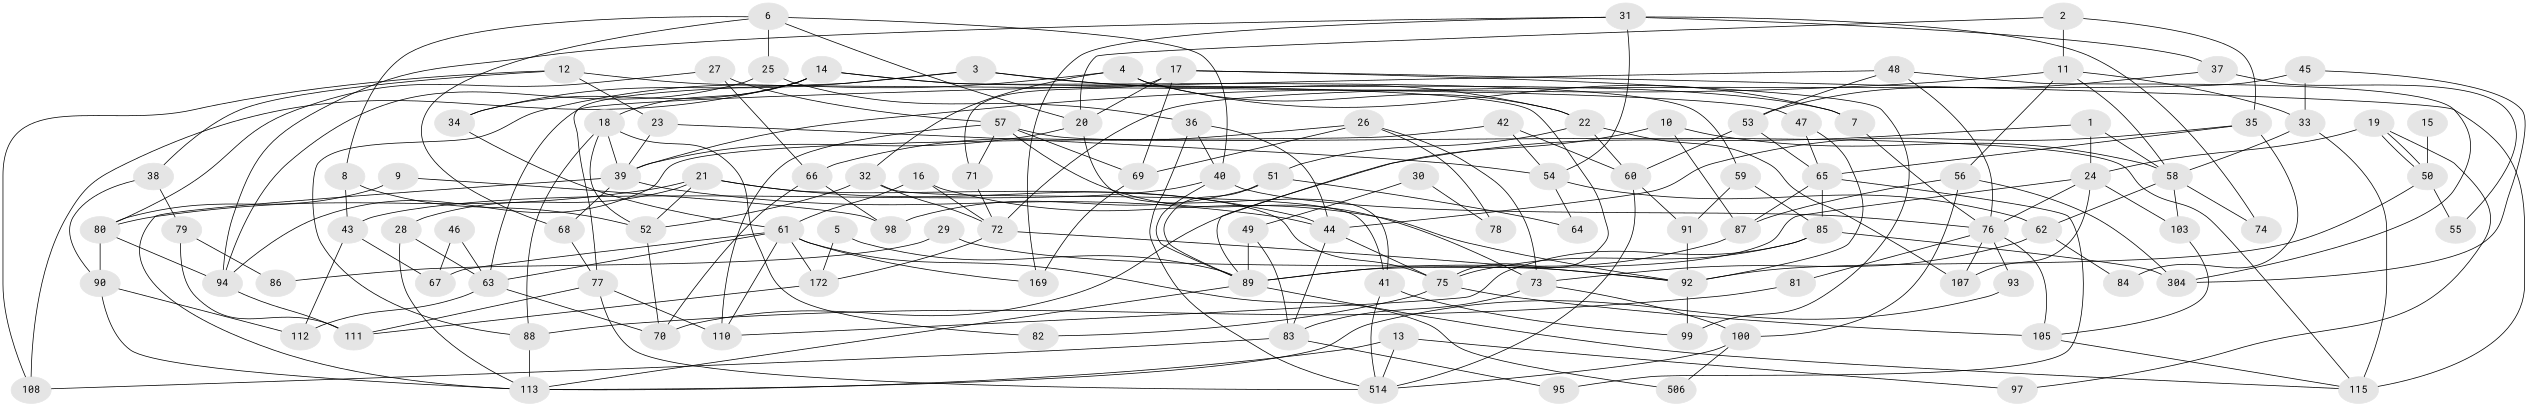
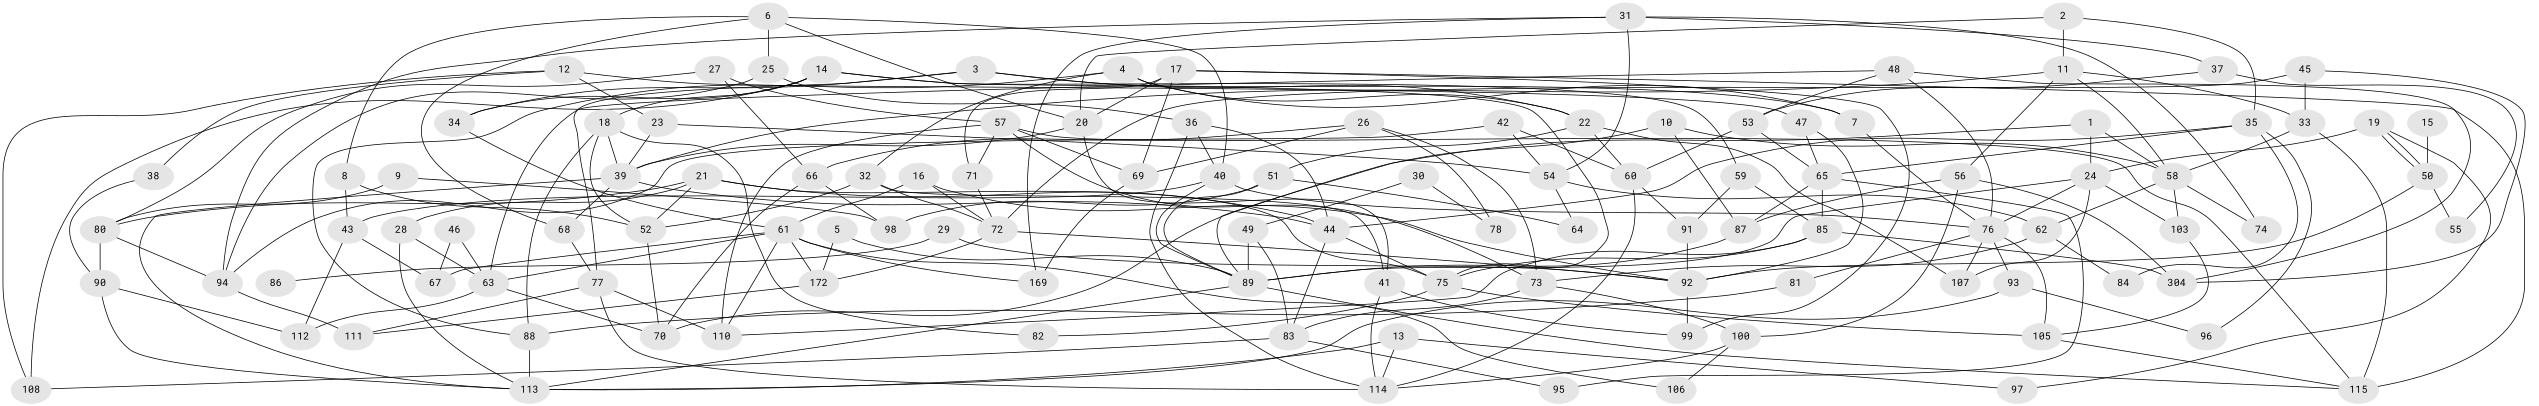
node "79": removed
node "96": added
node "514": label "514" -> "114"
node "506": label "506" -> "106"
